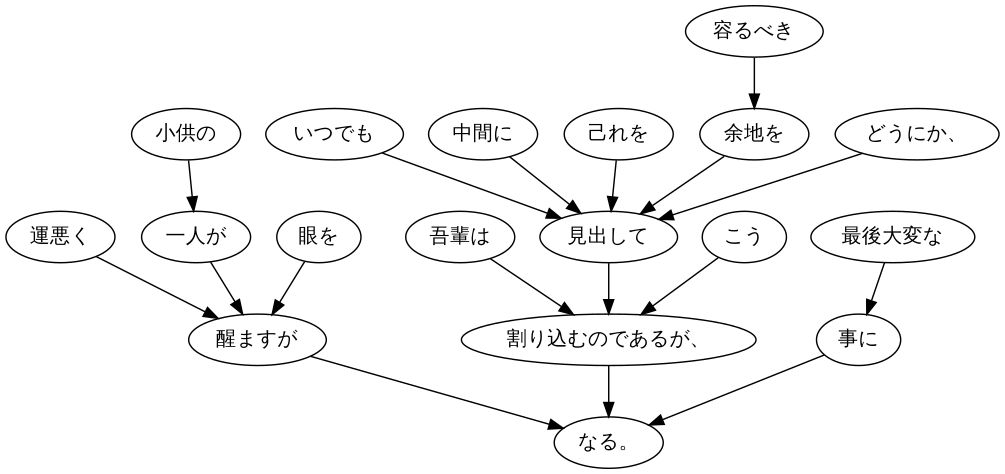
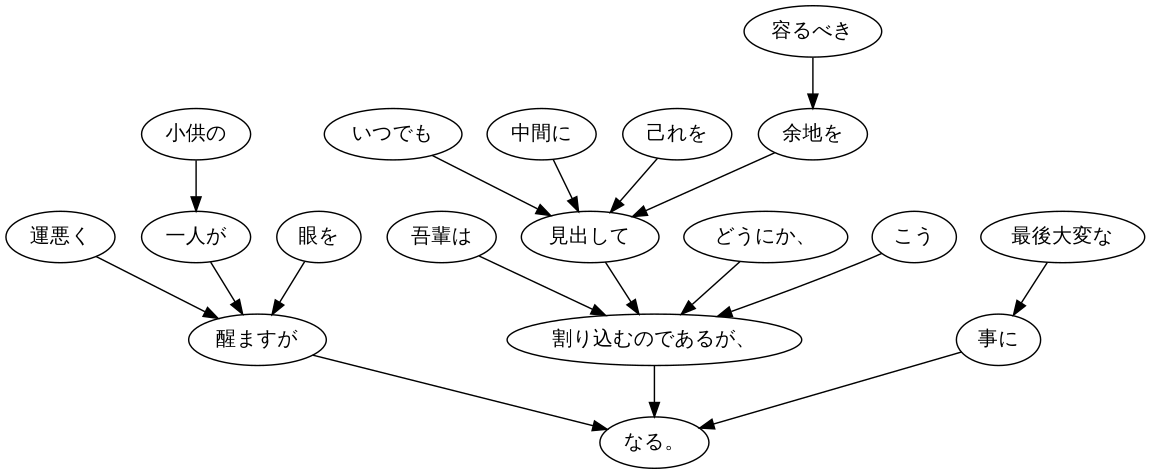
edge "どうにか、" -> "見出して": now "どうにか、" -> "割り込むのであるが、"
